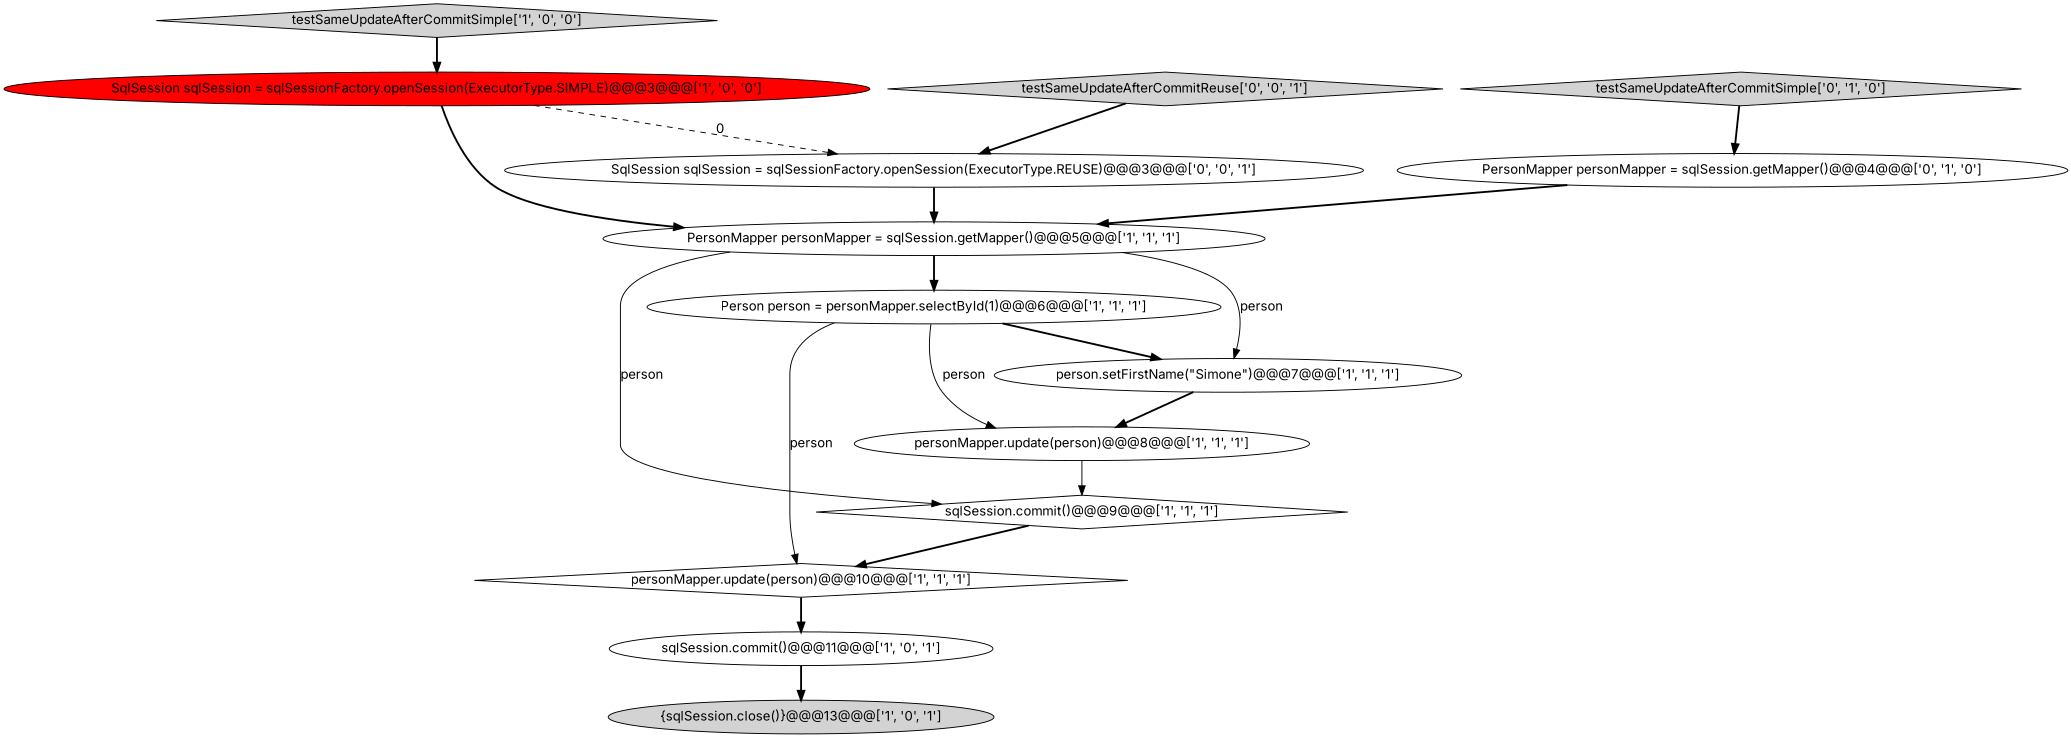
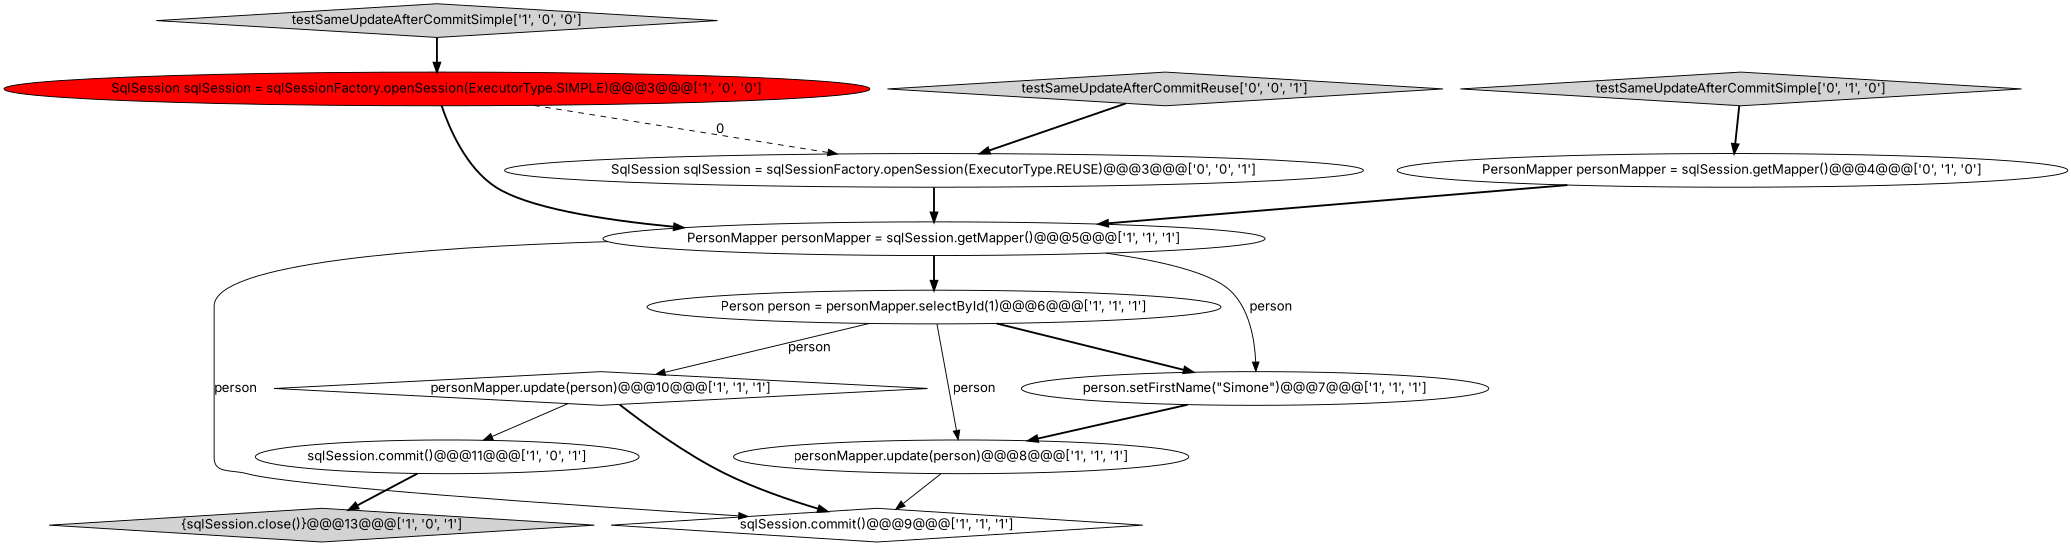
edge "sqlSession.commit()@@@9@@@['1', '1', '1']" -> "personMapper.update(person)@@@10@@@['1', '1', '1']": reversed
edge "personMapper.update(person)@@@10@@@['1', '1', '1']" -> "sqlSession.commit()@@@11@@@['1', '0', '1']": style bold -> solid
node "{sqlSession.close()}@@@13@@@['1', '0', '1']": shape ellipse -> diamond
